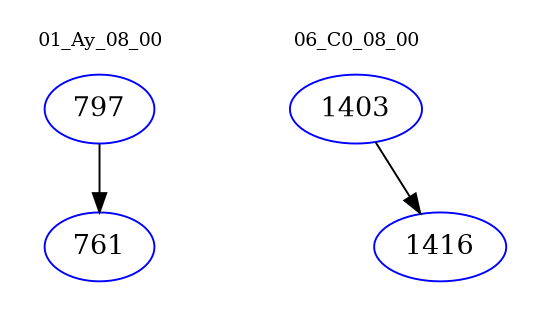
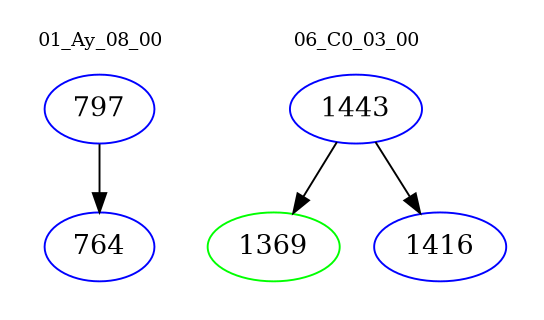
cluster "06_C0_08_00": label "06_C0_08_00" -> "06_C0_03_00"
node "1403": label "1403" -> "1443"
node "761": label "761" -> "764"
node "1369": added
